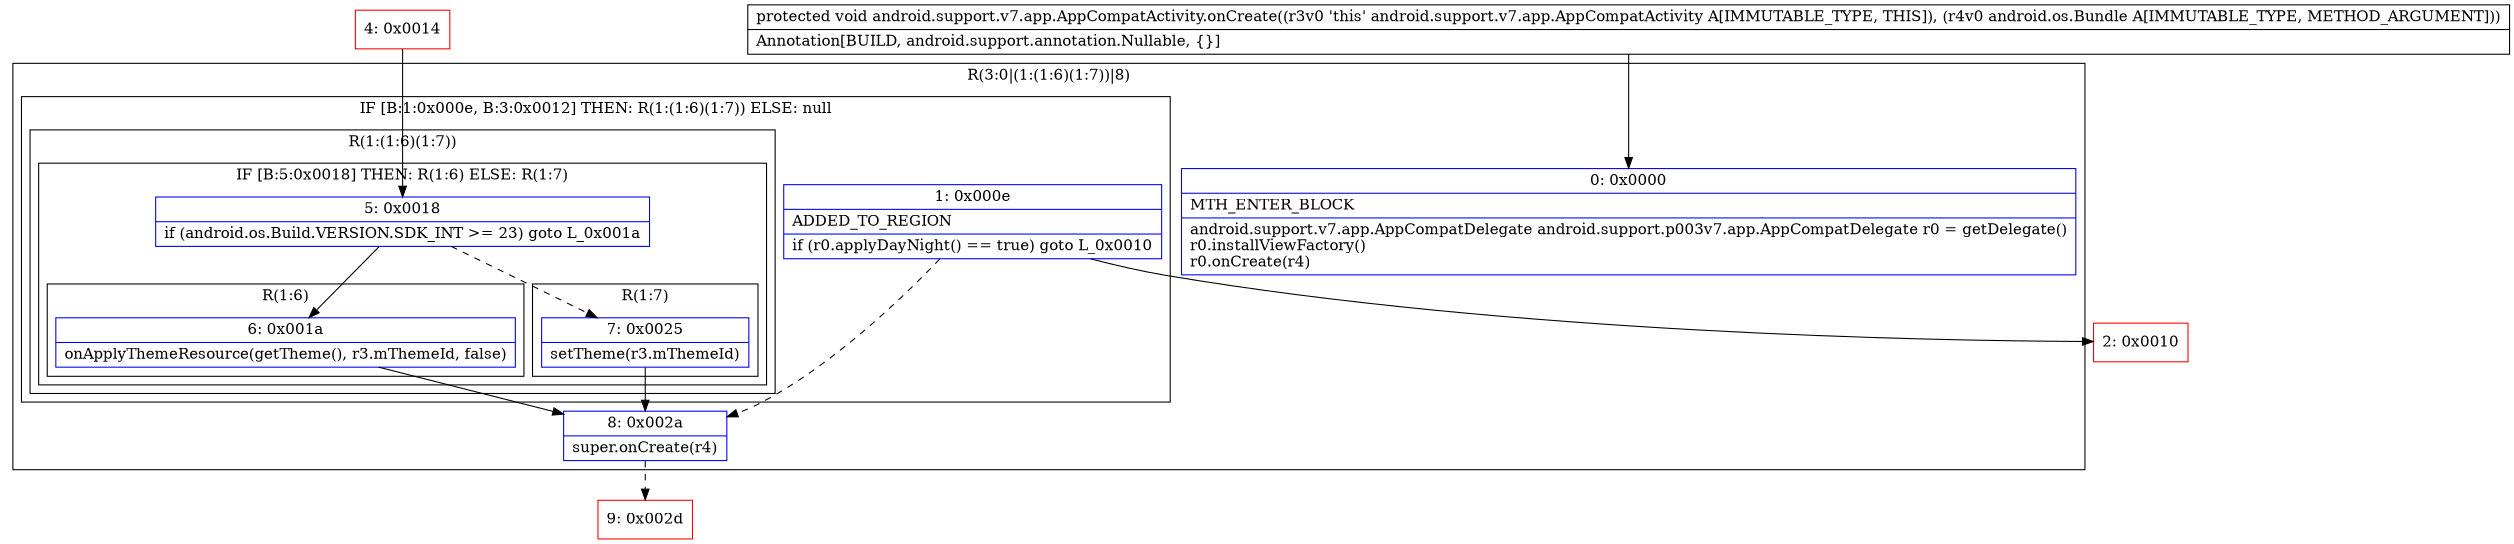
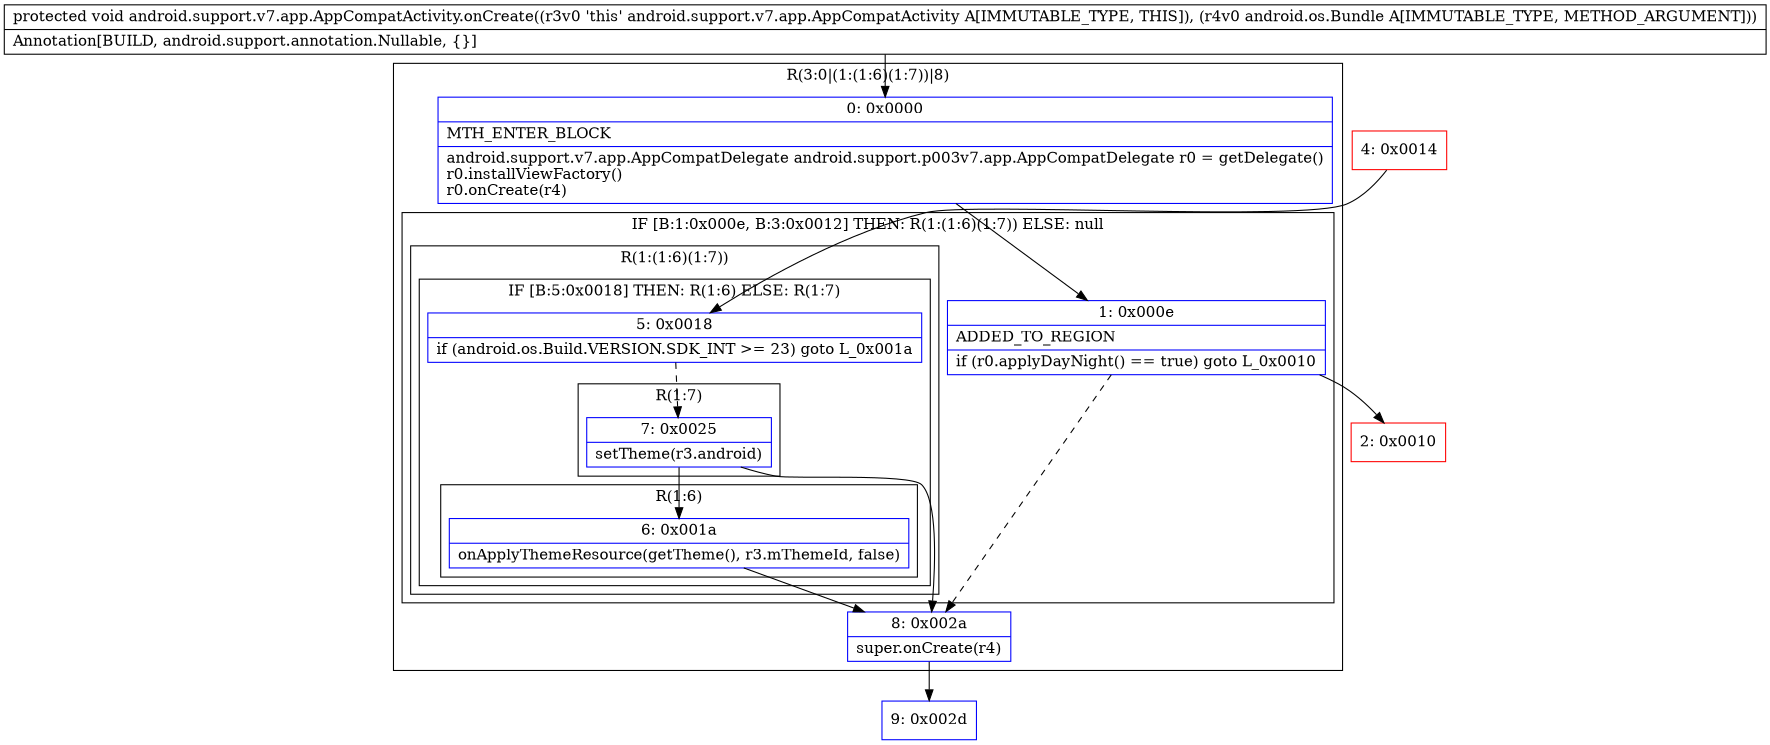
edge "0: 0x0000" -> "1: 0x000e": added
edge "5: 0x0018" -> "6: 0x001a": now "7: 0x0025" -> "6: 0x001a"
node "7: 0x0025": text "setTheme(r3.mThemeId)" -> "setTheme(r3.android)"
edge "8: 0x002a" -> "9: 0x002d": style dashed -> solid
node "9: 0x002d": color red -> blue
